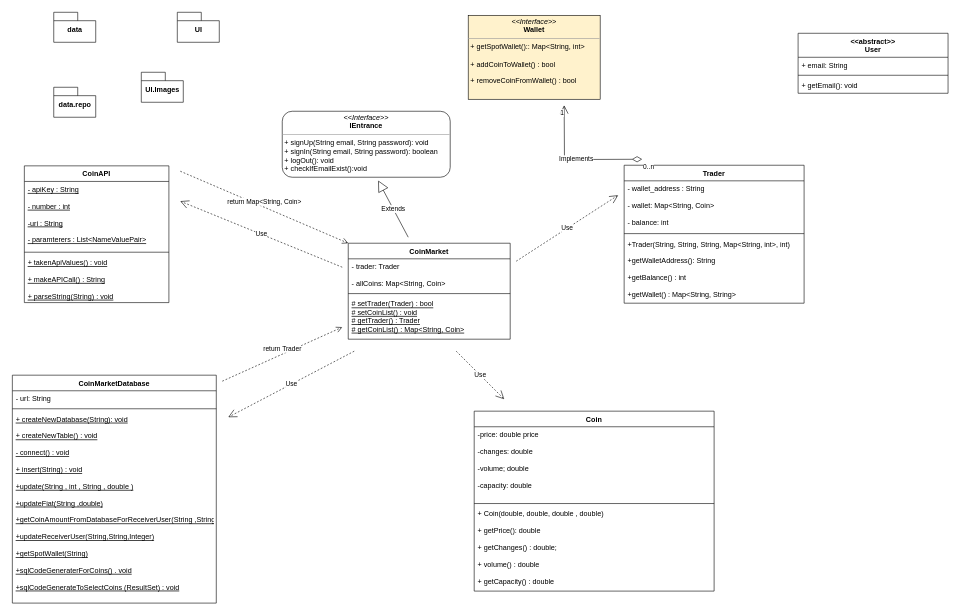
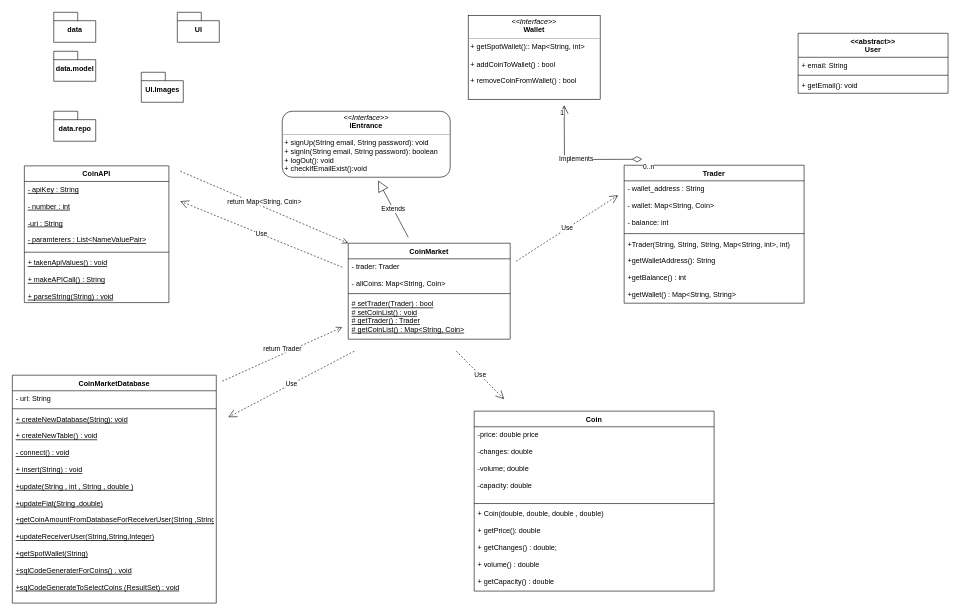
node "<<Interface>> Wallet + getSpotWallet():: Map<String, int> + addCoinToWallet() : bool + removeCoinFromWallet() : bool": fillcolor #fff2cc -> #ffffff
node "data.model": added
node "data.repo": moved (75, 102) -> (75, 126)
